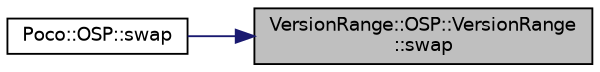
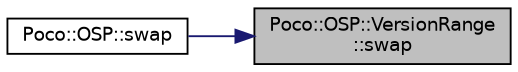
node "VersionRange::OSP::VersionRange ::swap": label "VersionRange::OSP::VersionRange ::swap" -> "Poco::OSP::VersionRange ::swap"
